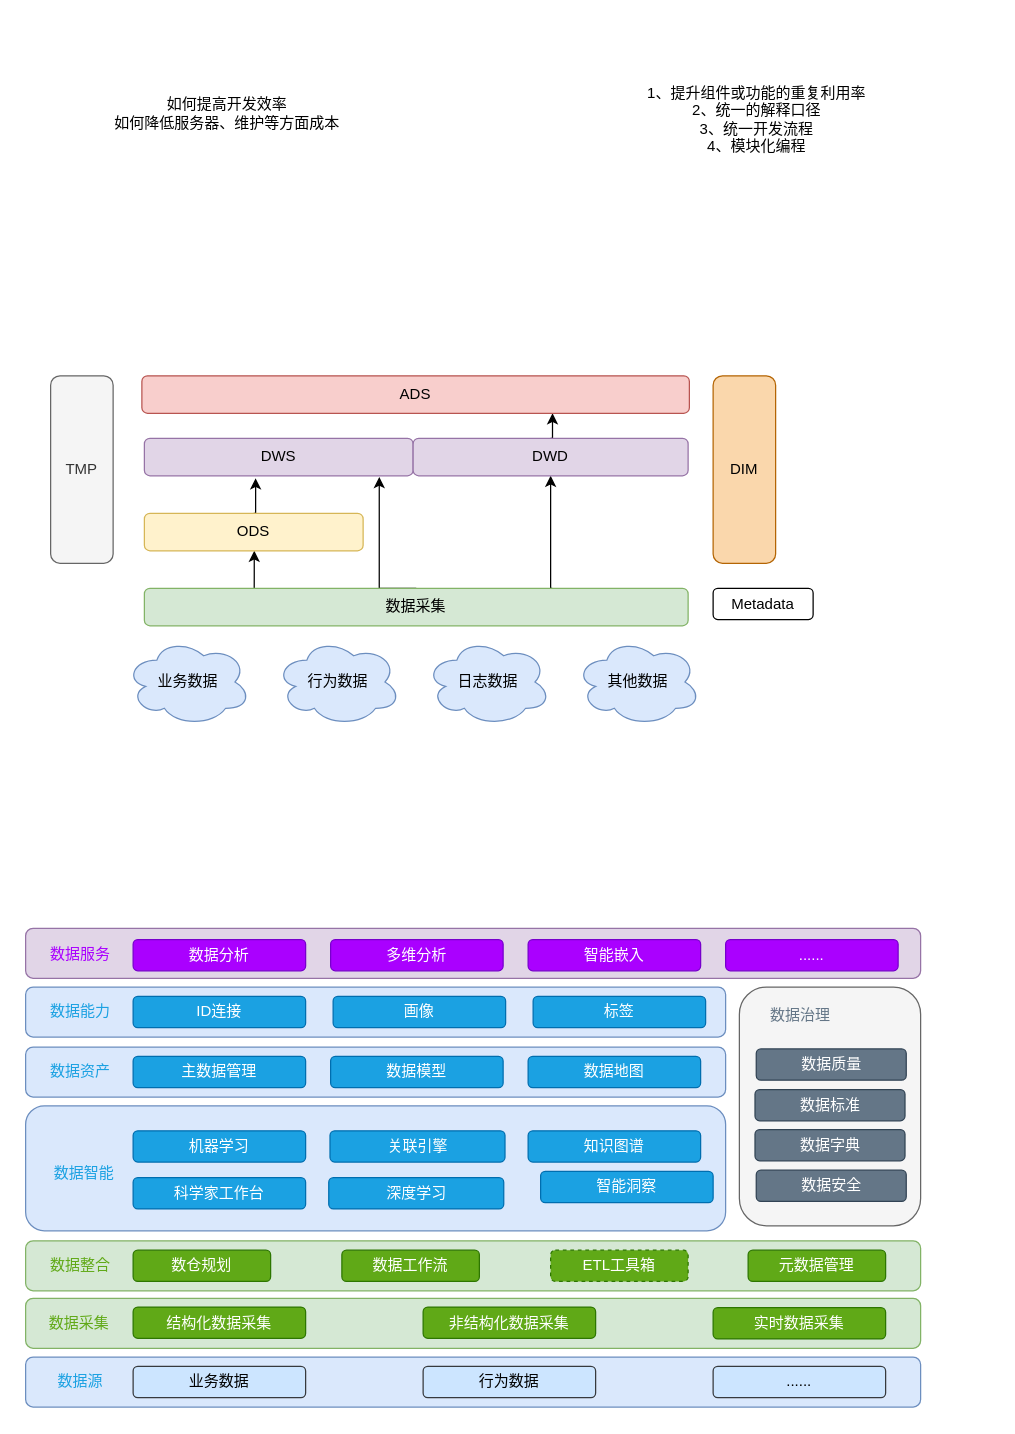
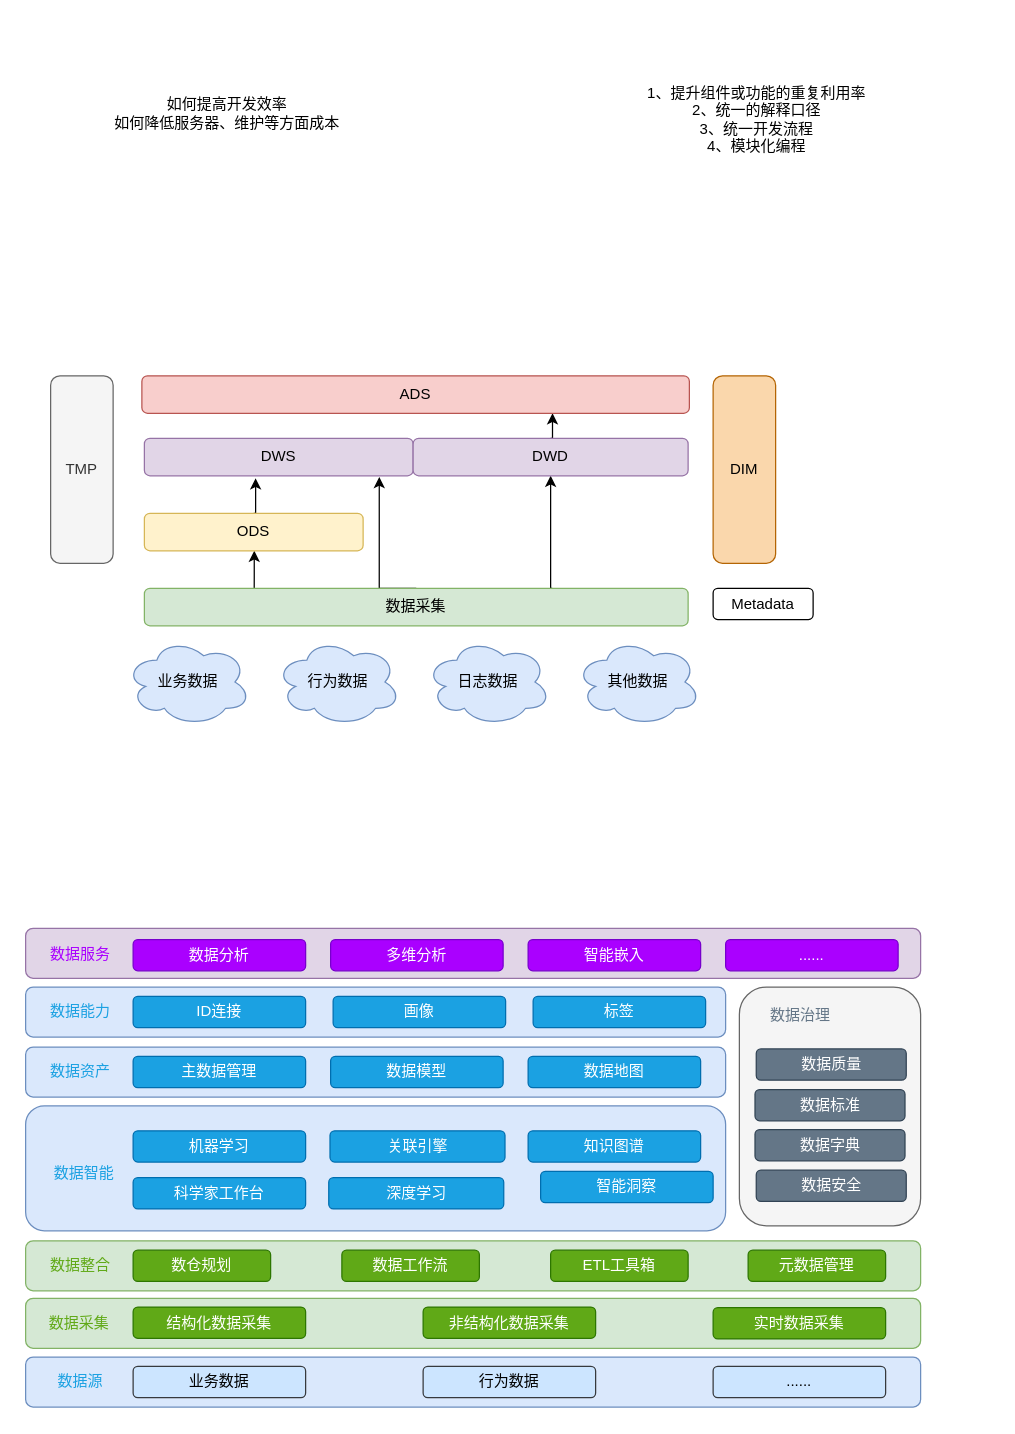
node "ETL工具箱": style dashed -> solid
